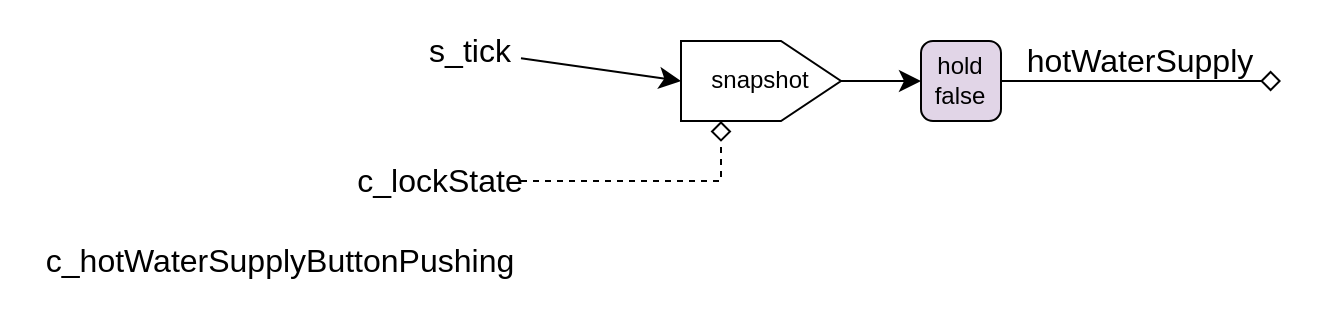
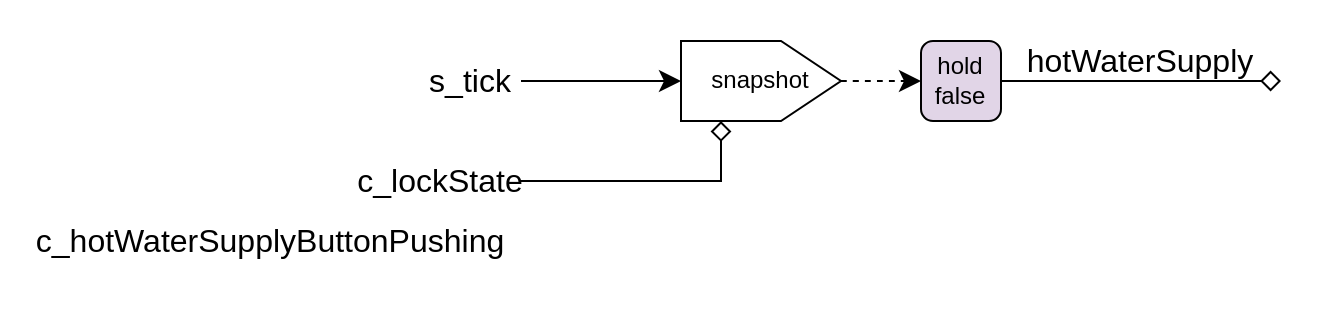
node "s_tick": moved (471, 51) -> (471, 81)
edge "snapshot" -> "hold false": style solid -> dashed
edge "c_lockState" -> "snapshot": style dashed -> solid
node "c_hotWaterSupplyButtonPushing": moved (281, 261) -> (271, 241)
